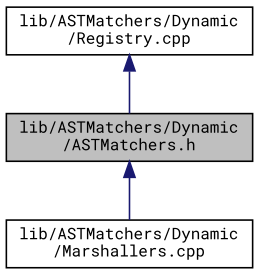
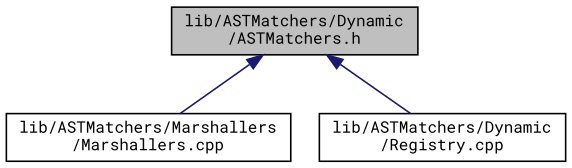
edge "lib/ASTMatchers/Dynamic /ASTMatchers.h" -> "lib/ASTMatchers/Dynamic /Registry.cpp": reversed
node "lib/ASTMatchers/Dynamic /Marshallers.cpp": label "lib/ASTMatchers/Dynamic /Marshallers.cpp" -> "lib/ASTMatchers/Marshallers /Marshallers.cpp"
